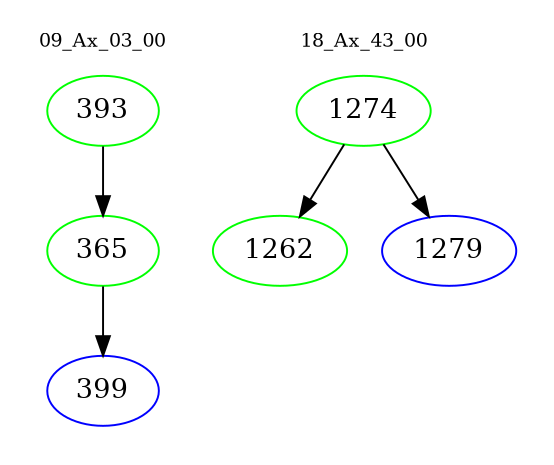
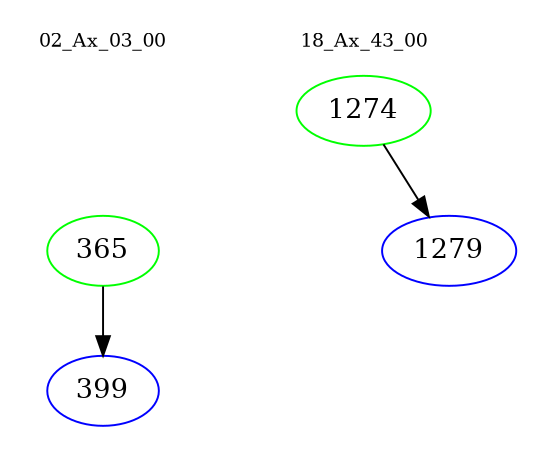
cluster "09_Ax_03_00": label "09_Ax_03_00" -> "02_Ax_03_00"
node "393": removed
node "1262": removed
